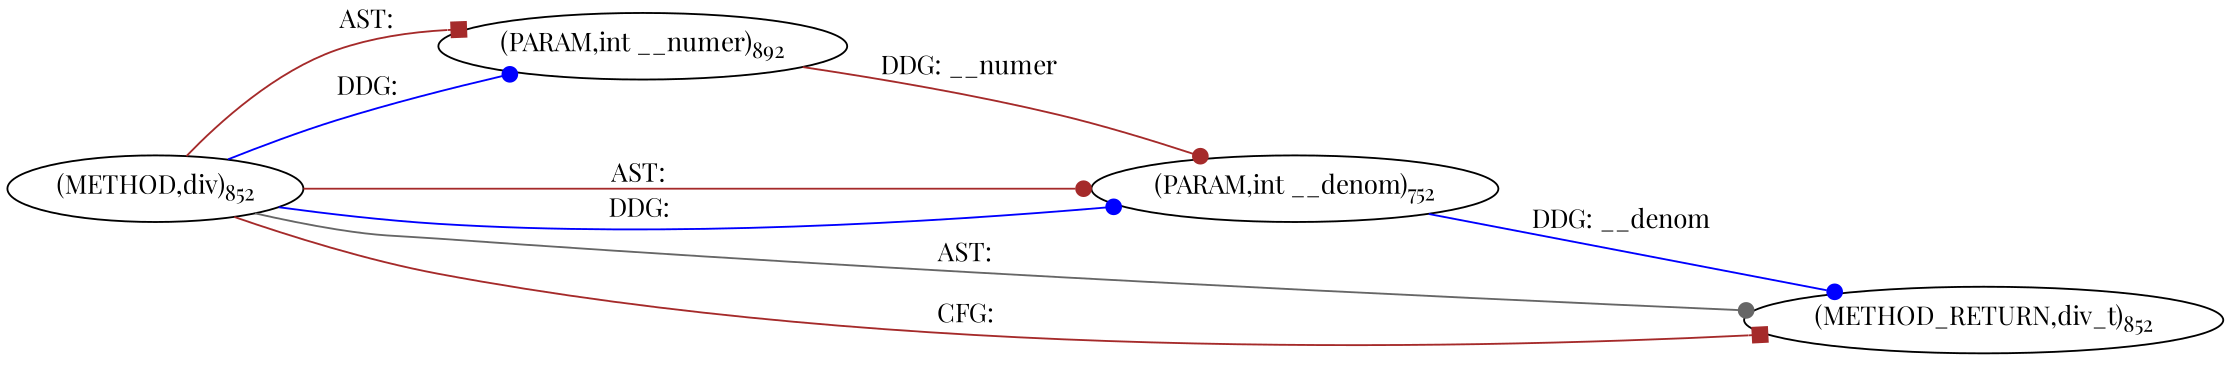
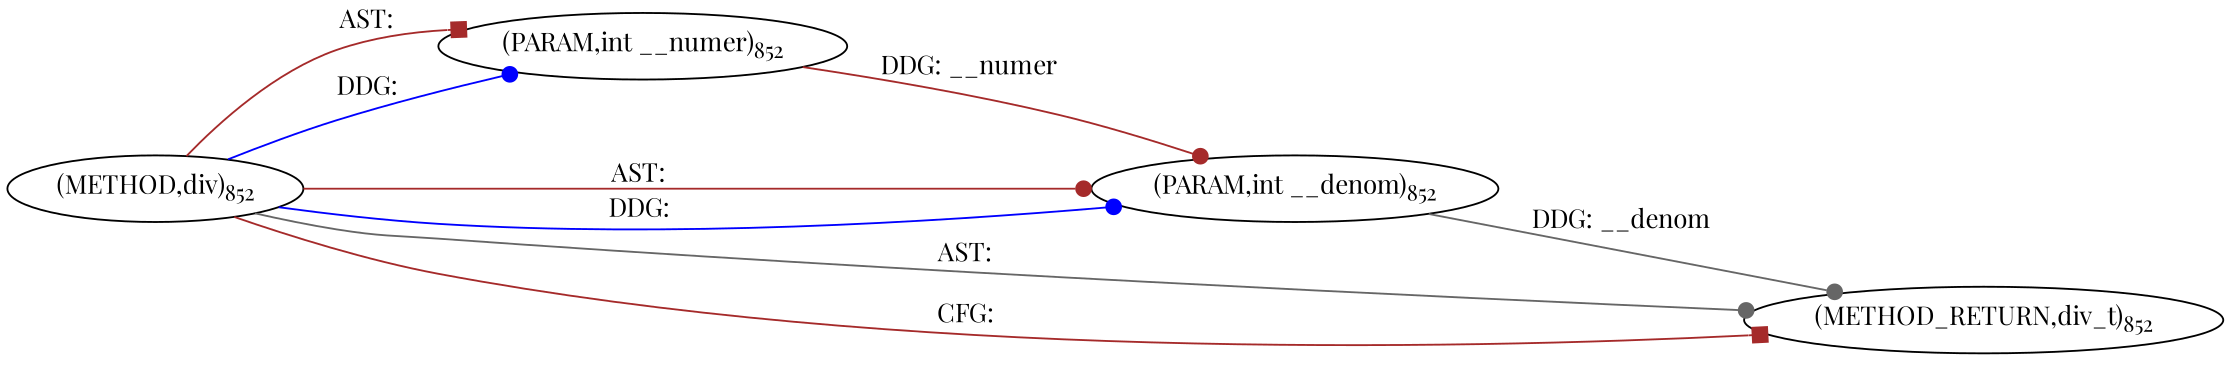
node "(PARAM,int __numer)": text "892" -> "852"
node "(PARAM,int __denom)": text "752" -> "852"
edge "(PARAM,int __denom)" -> "(METHOD_RETURN,div_t)": color blue -> gray40
